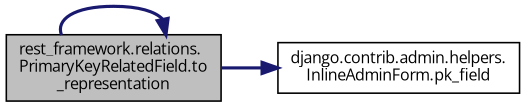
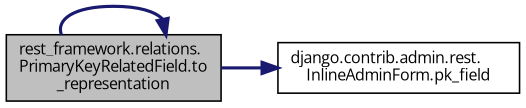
node "django.contrib.admin.helpers. InlineAdminForm.pk_field": label "django.contrib.admin.helpers. InlineAdminForm.pk_field" -> "django.contrib.admin.rest. InlineAdminForm.pk_field"
